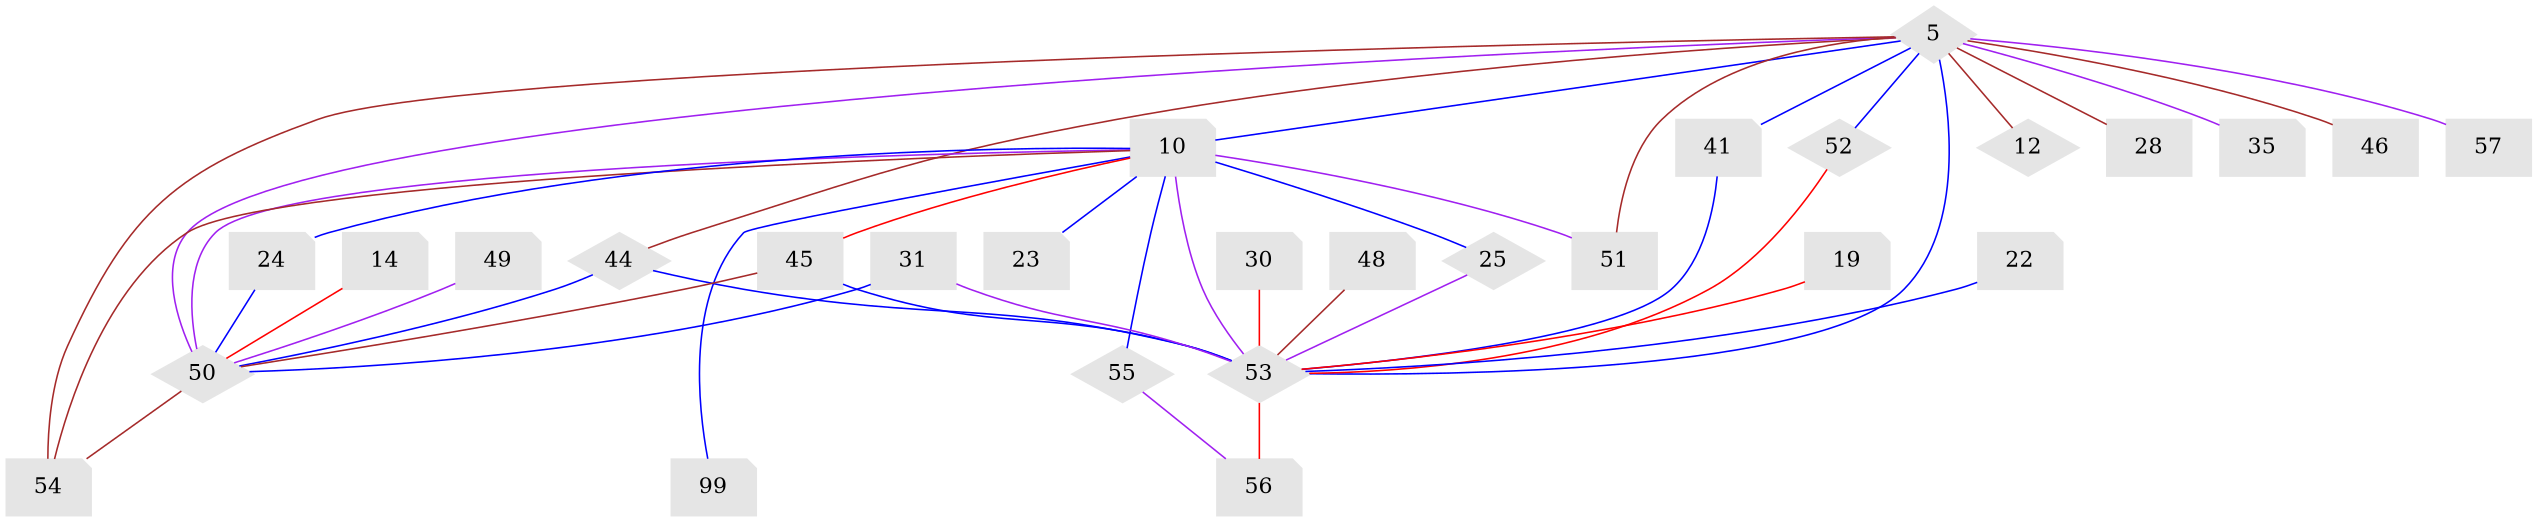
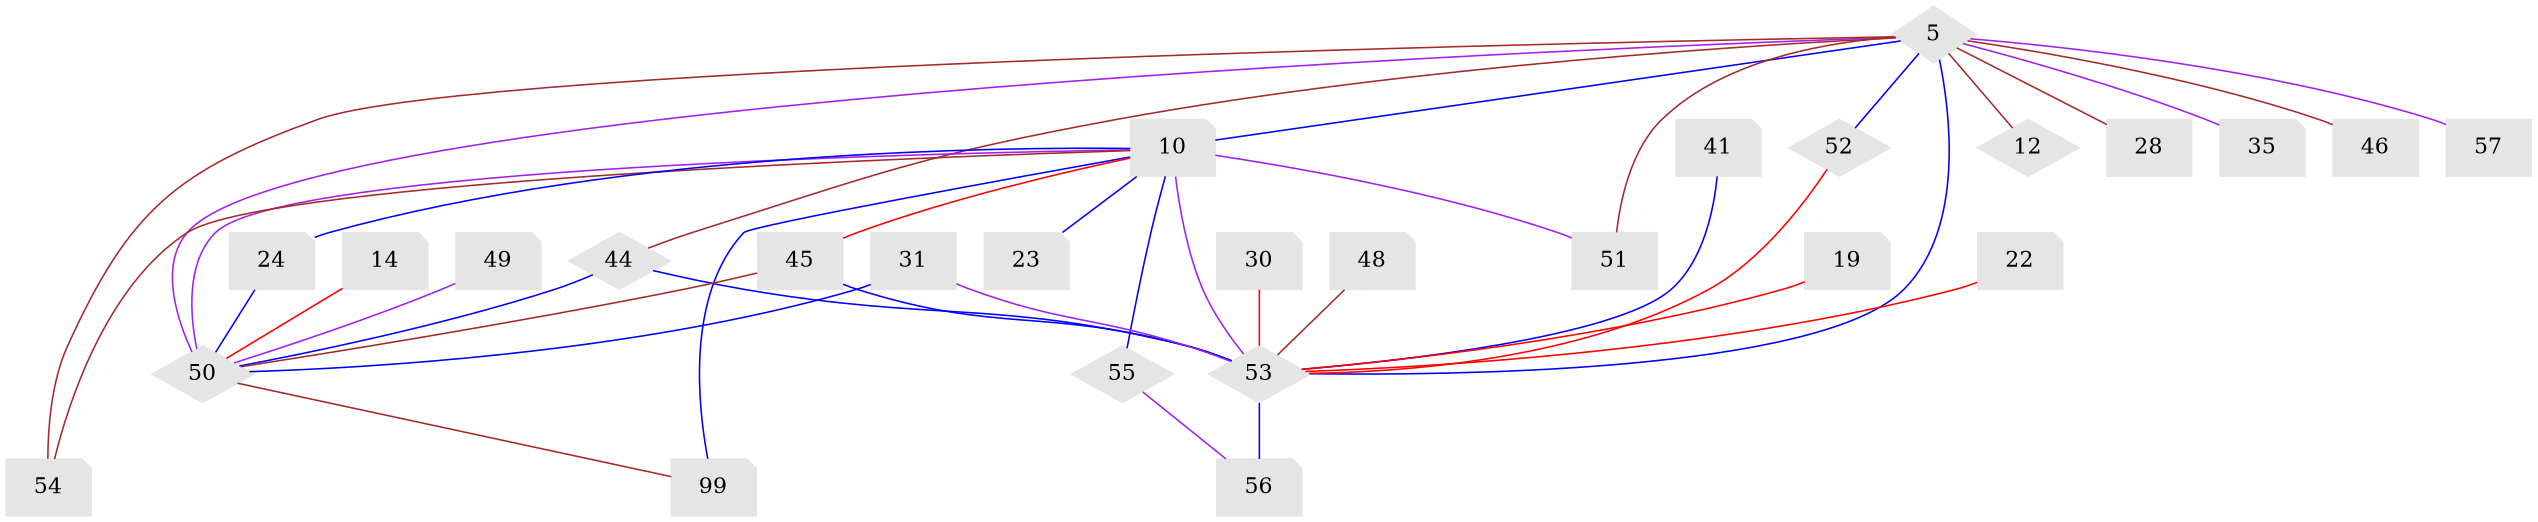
edge "5" -- "41": removed
node "25": removed
edge "22" -- "53": color blue -> red
edge "50" -- "54": now "50" -- "99"
edge "53" -- "56": color red -> blue
